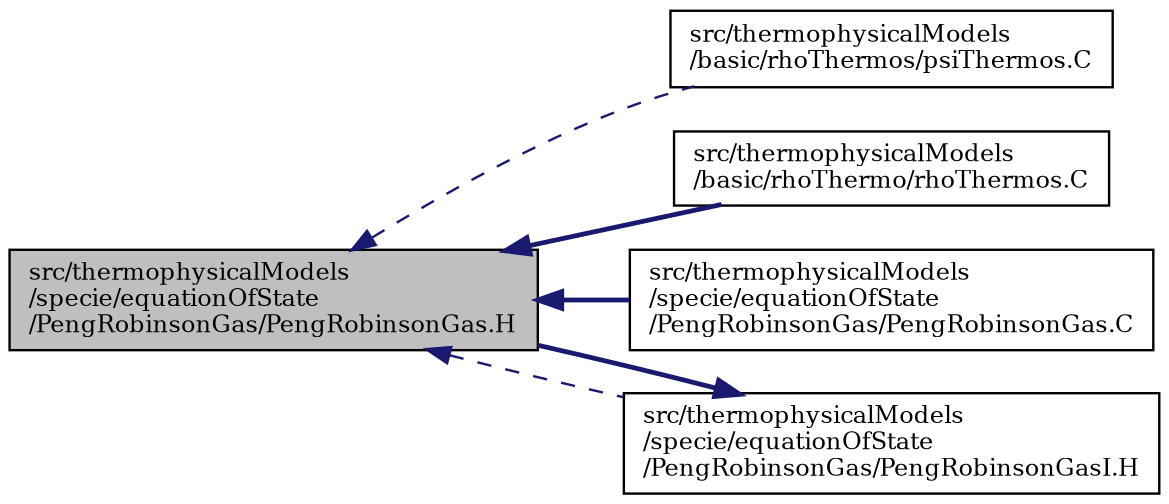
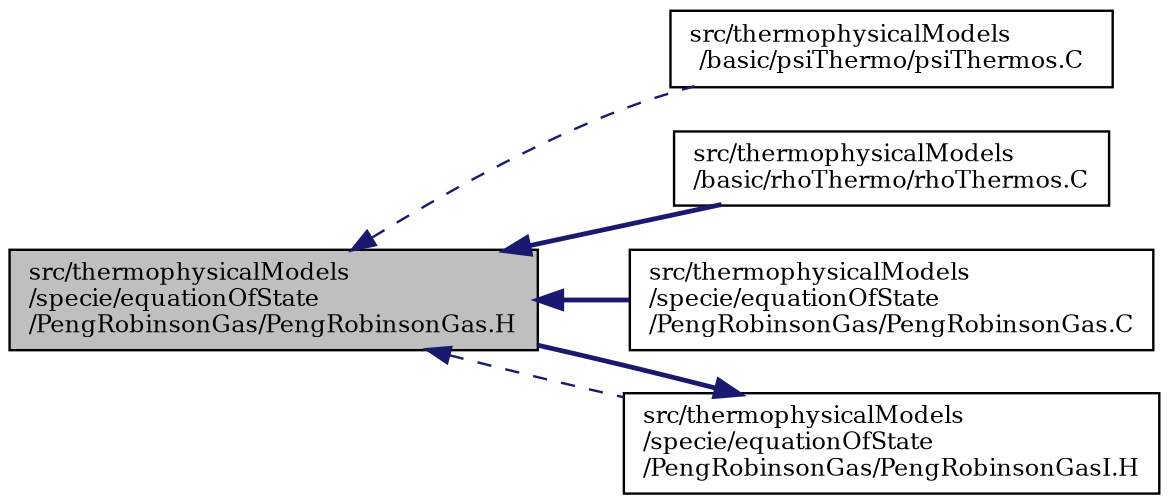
node "src/thermophysicalModels /basic/rhoThermos/psiThermos.C": label "src/thermophysicalModels /basic/rhoThermos/psiThermos.C" -> "src/thermophysicalModels /basic/psiThermo/psiThermos.C"
